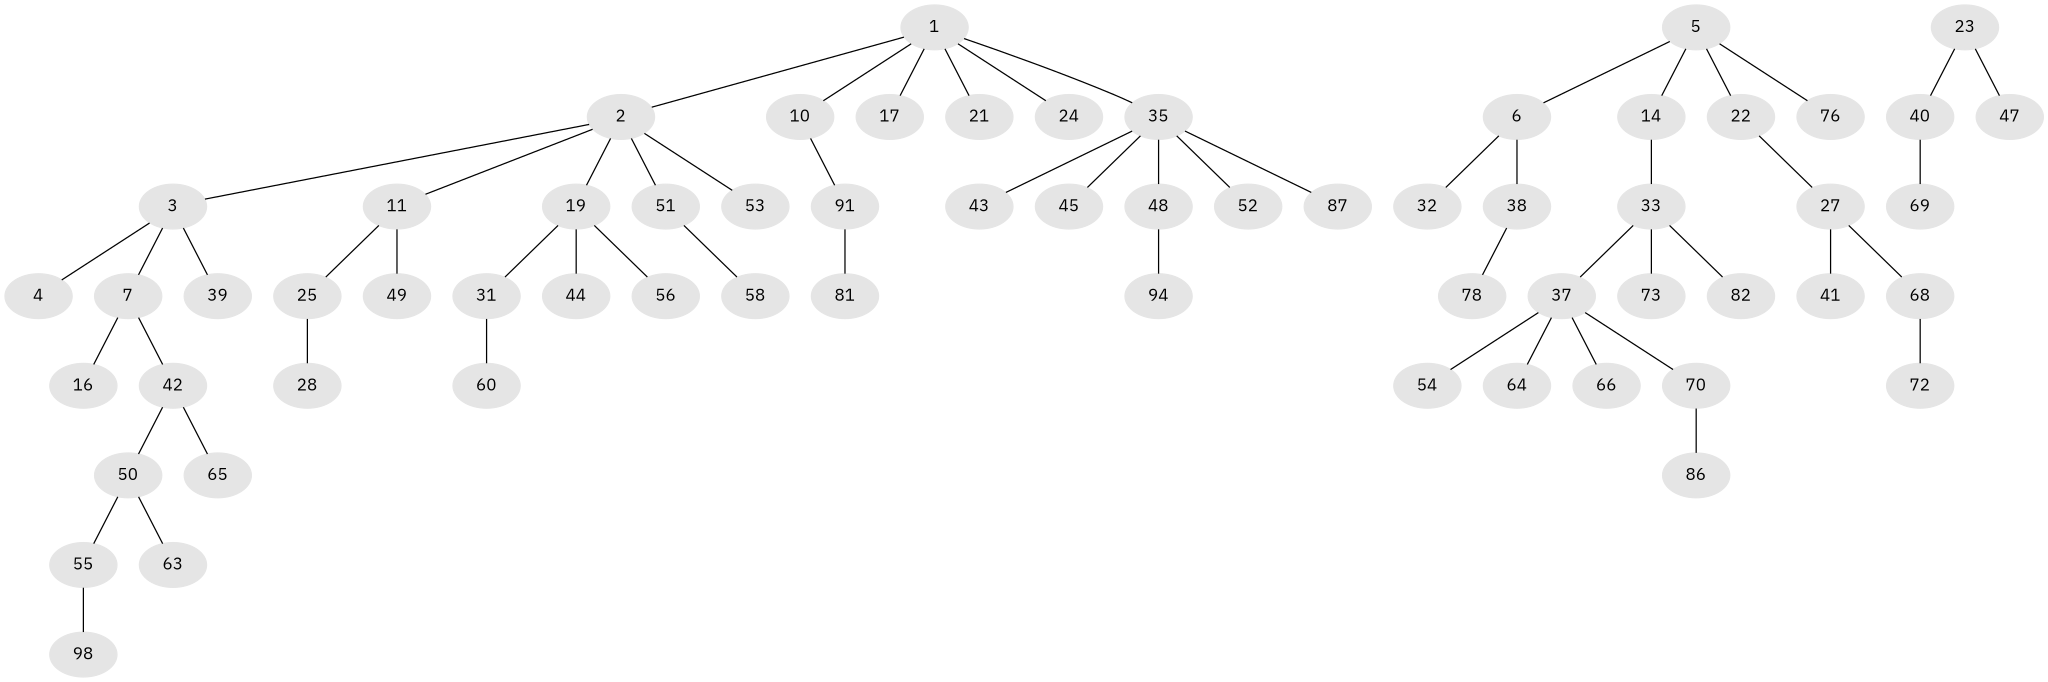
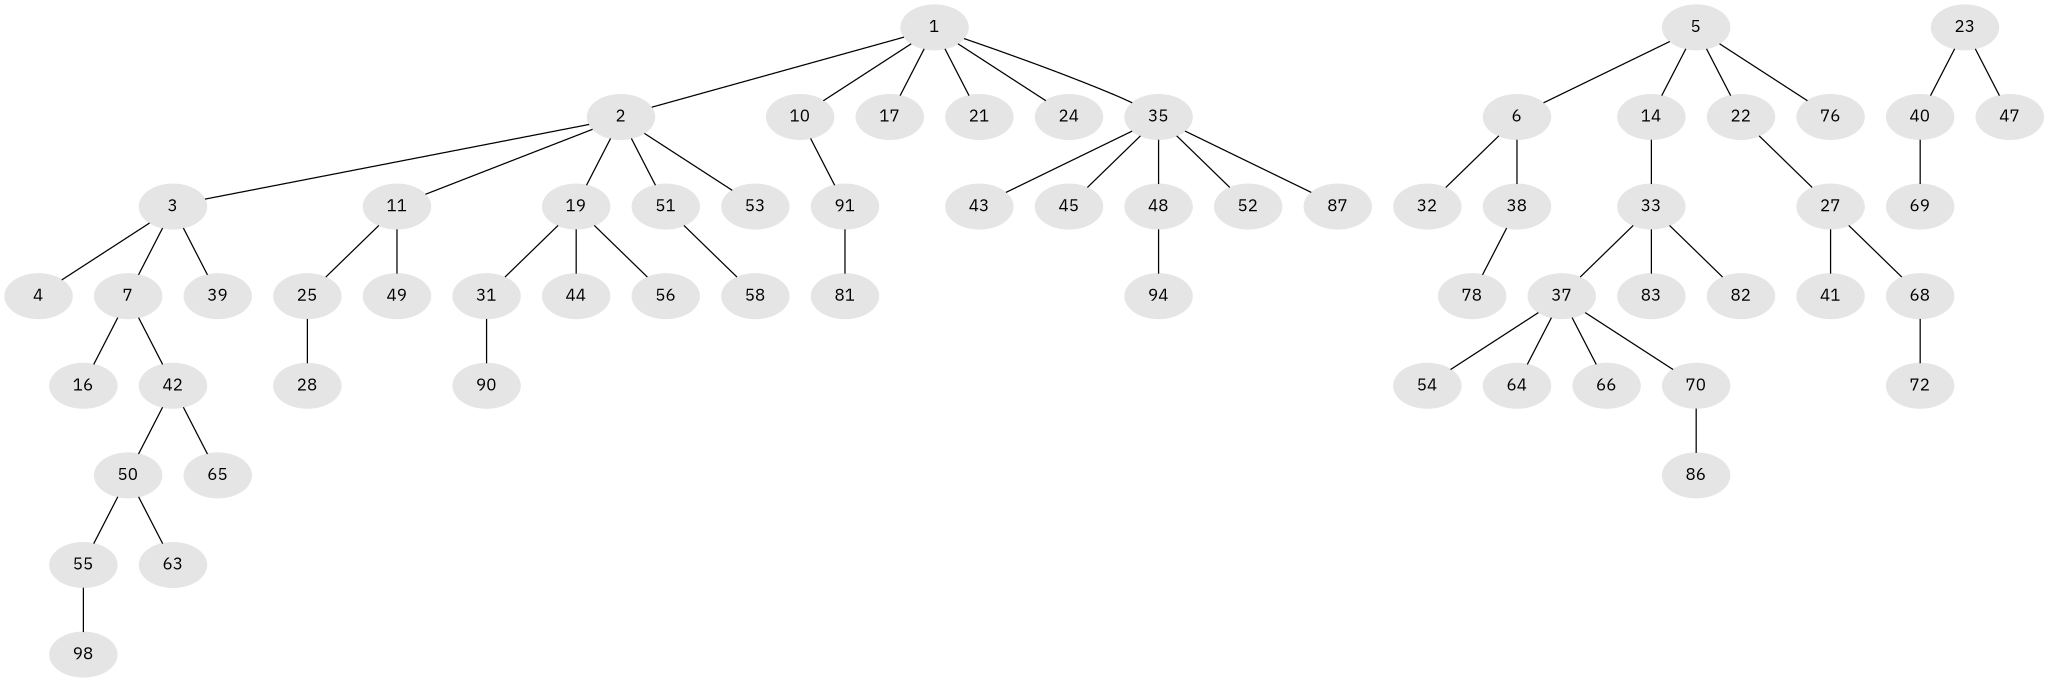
node "73": label "73" -> "83"
node "60": label "60" -> "90"
